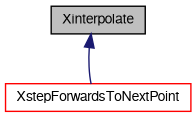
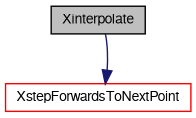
edge "XstepForwardsToNextPoint" -> "Xinterpolate": reversed
